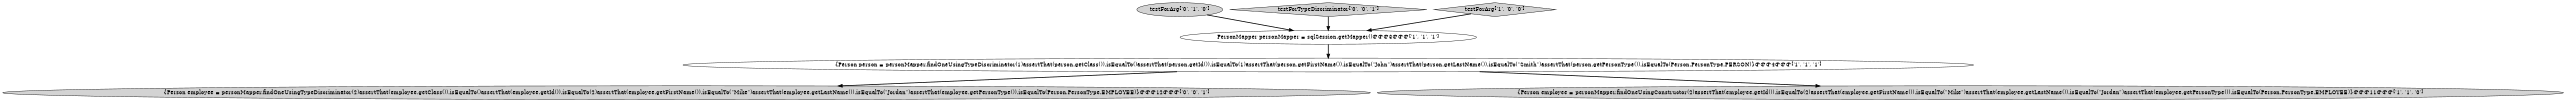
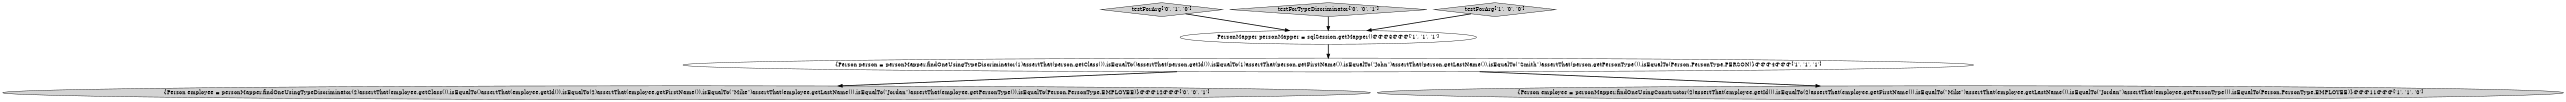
node "testForArg['0', '1', '0']": shape ellipse -> diamond
